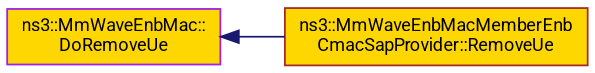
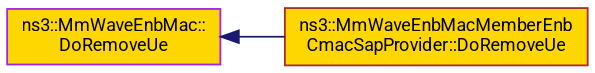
node "ns3::MmWaveEnbMacMemberEnb CmacSapProvider::RemoveUe": label "ns3::MmWaveEnbMacMemberEnb CmacSapProvider::RemoveUe" -> "ns3::MmWaveEnbMacMemberEnb CmacSapProvider::DoRemoveUe"
